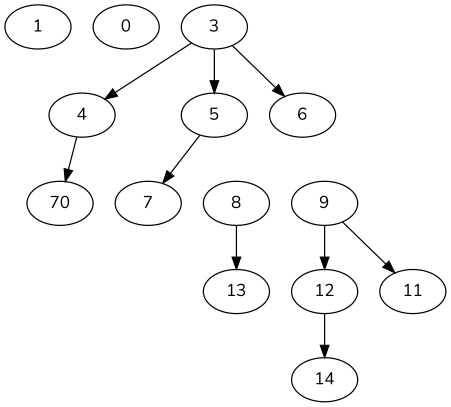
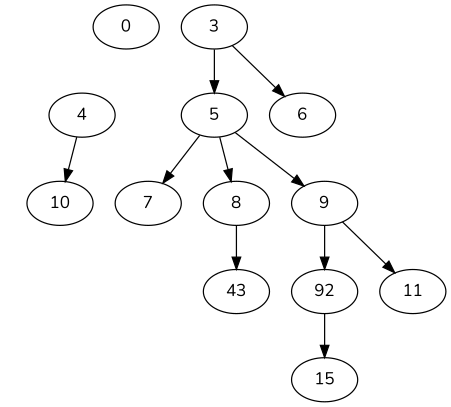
node "1": removed
edge "3" -> "4": removed
edge "5" -> "8": added
edge "5" -> "9": added
node "70": label "70" -> "10"
node "13": label "13" -> "43"
node "12": label "12" -> "92"
node "14": label "14" -> "15"
